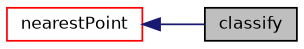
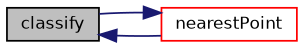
edge "nearestPoint" -> "classify": added
